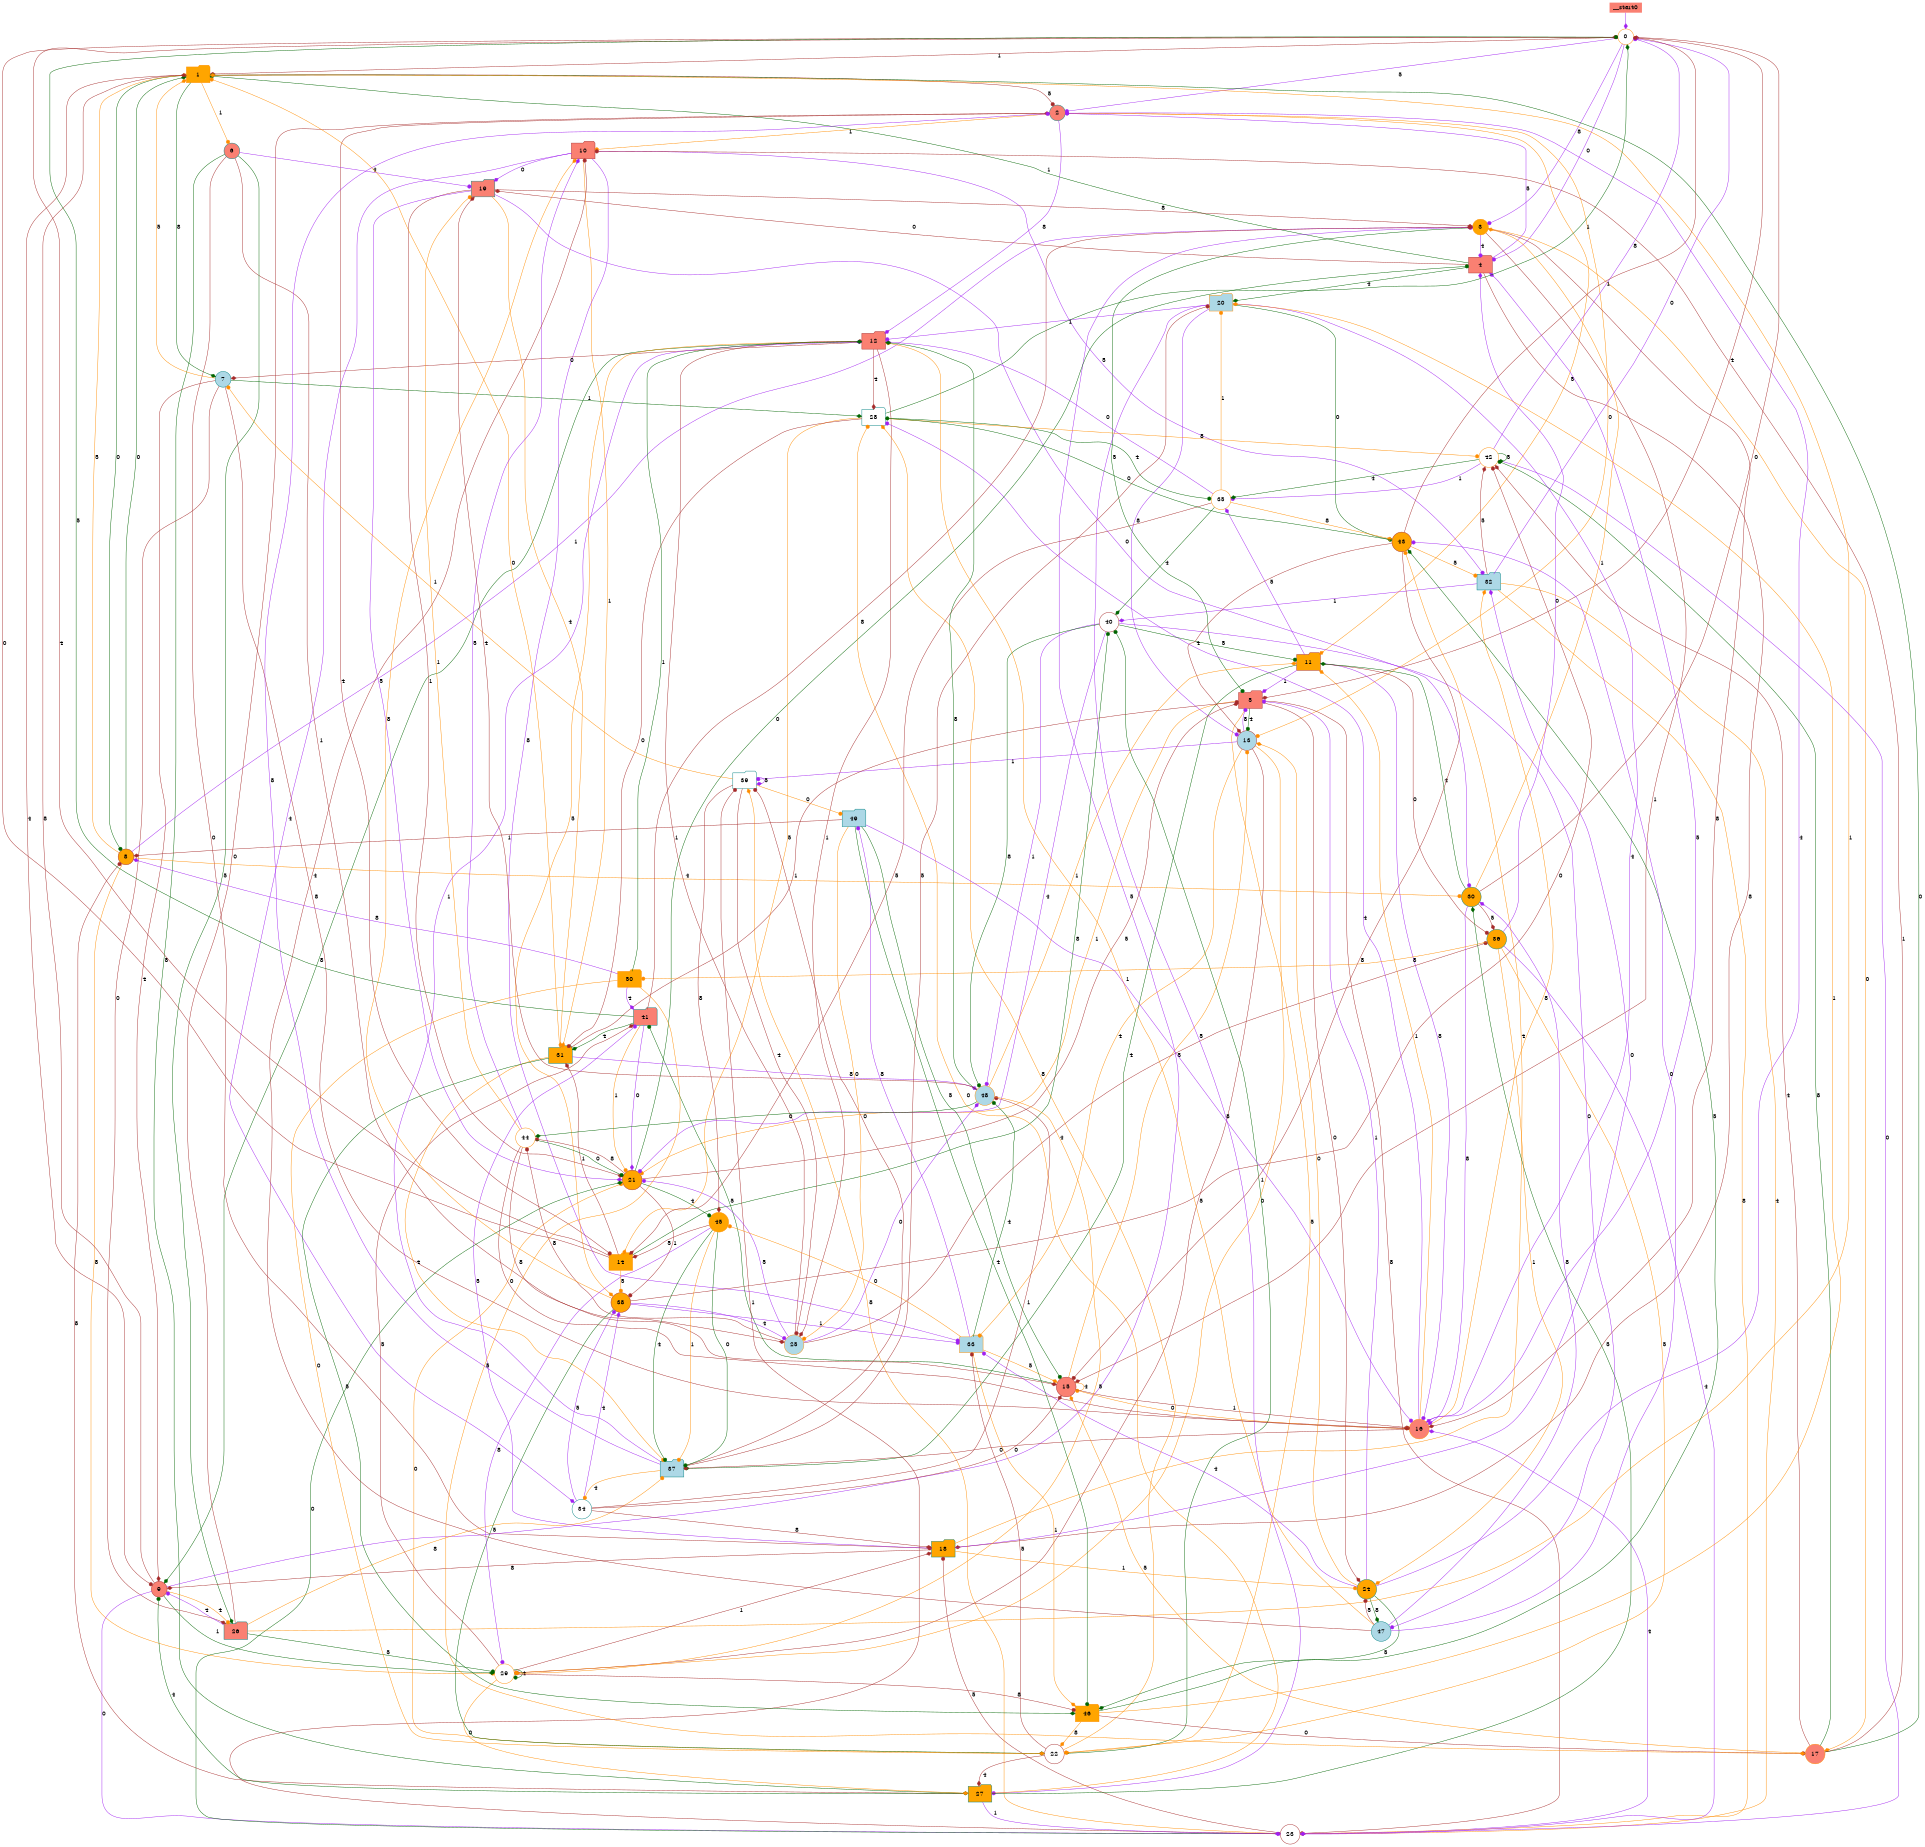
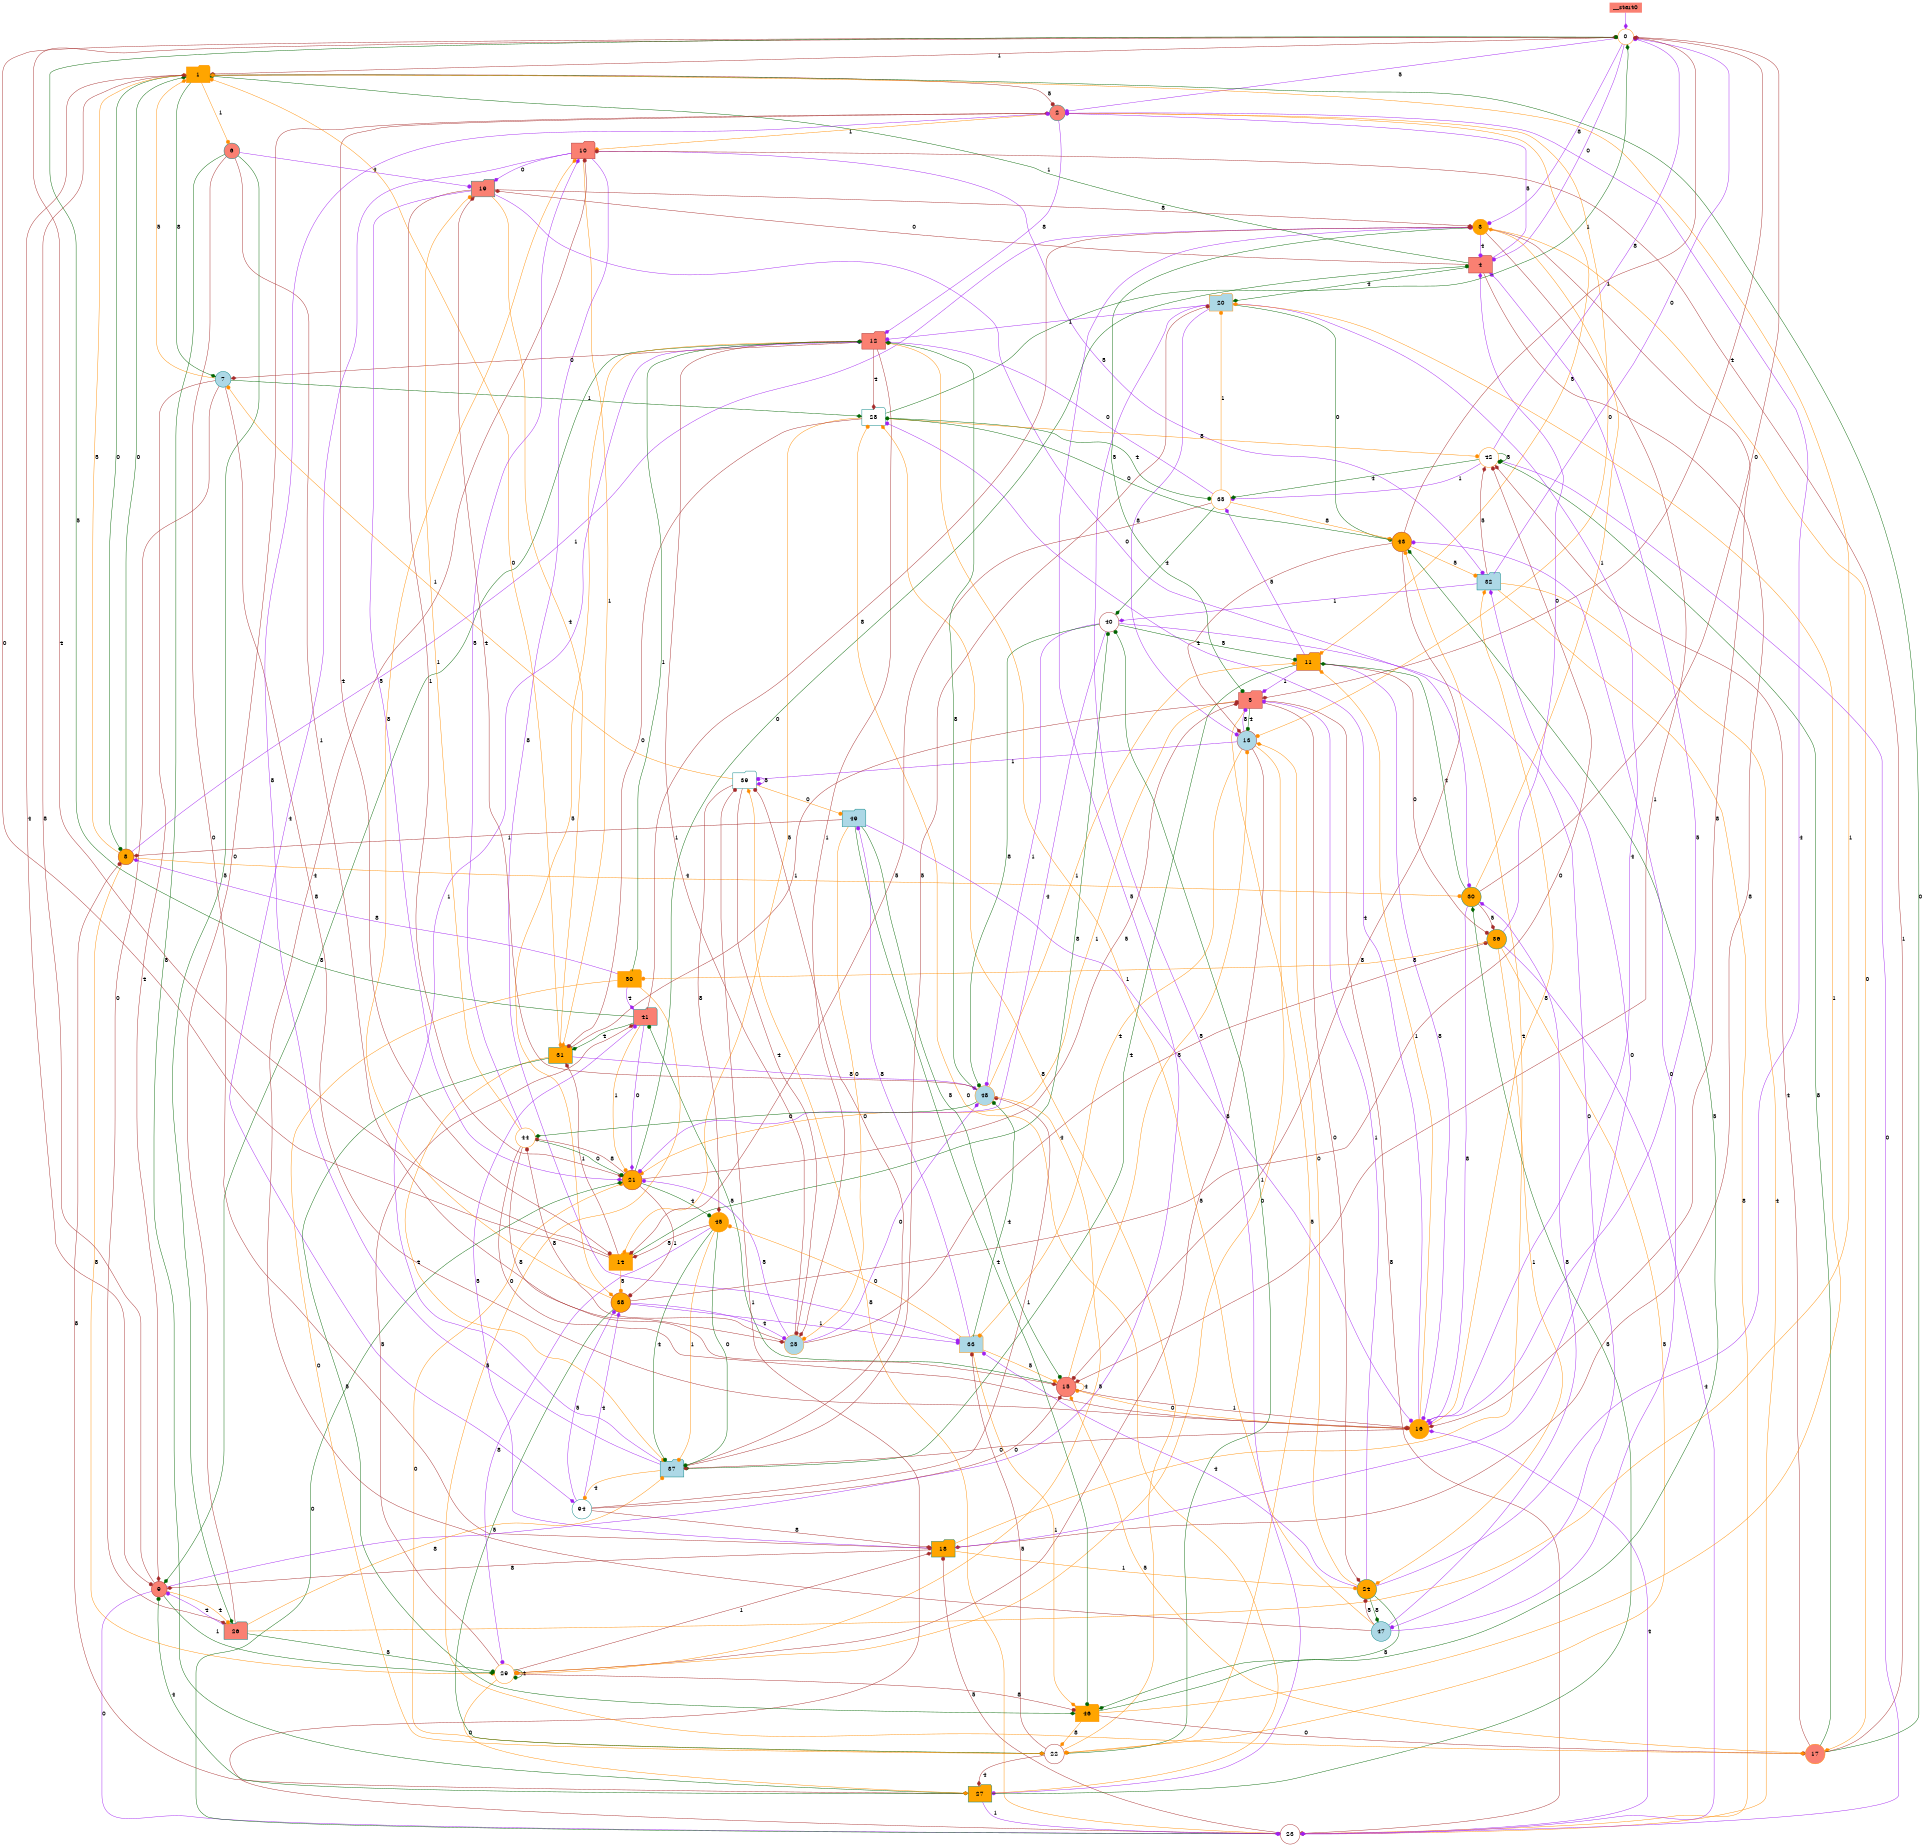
node "16": fillcolor salmon -> orange
node "34": label "34" -> "94"
